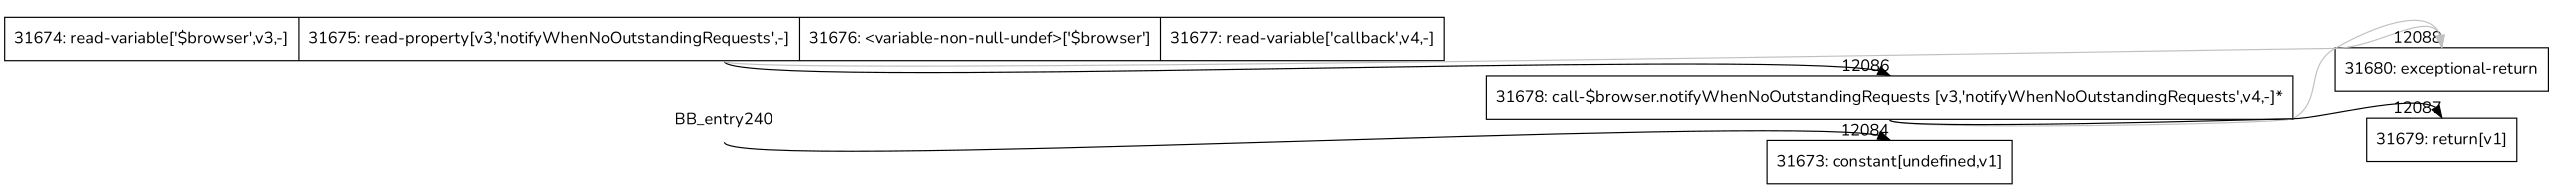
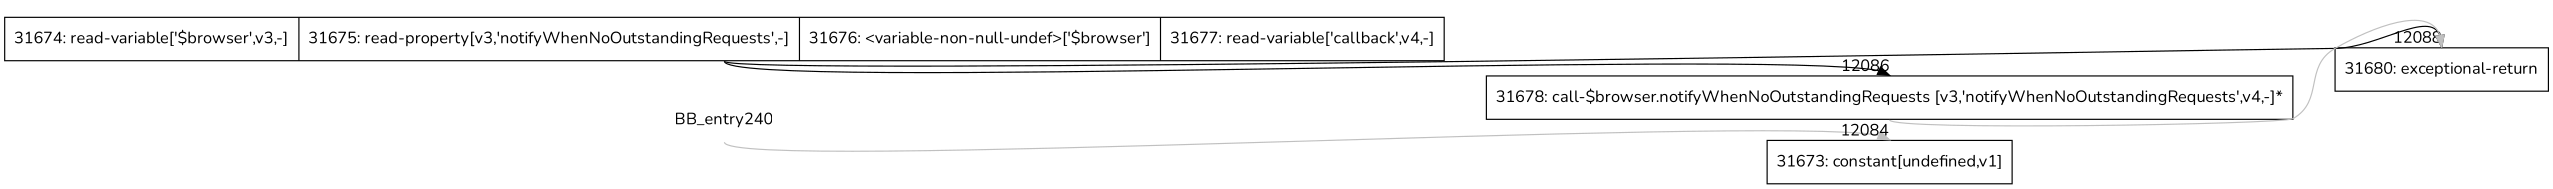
edge "31674: read-variable['$browser',v3,-]" -> "31680: exceptional-return": color gray -> black
node "31679: return[v1]": removed
edge "BB_entry240" -> "31673: constant[undefined,v1]": color black -> gray
